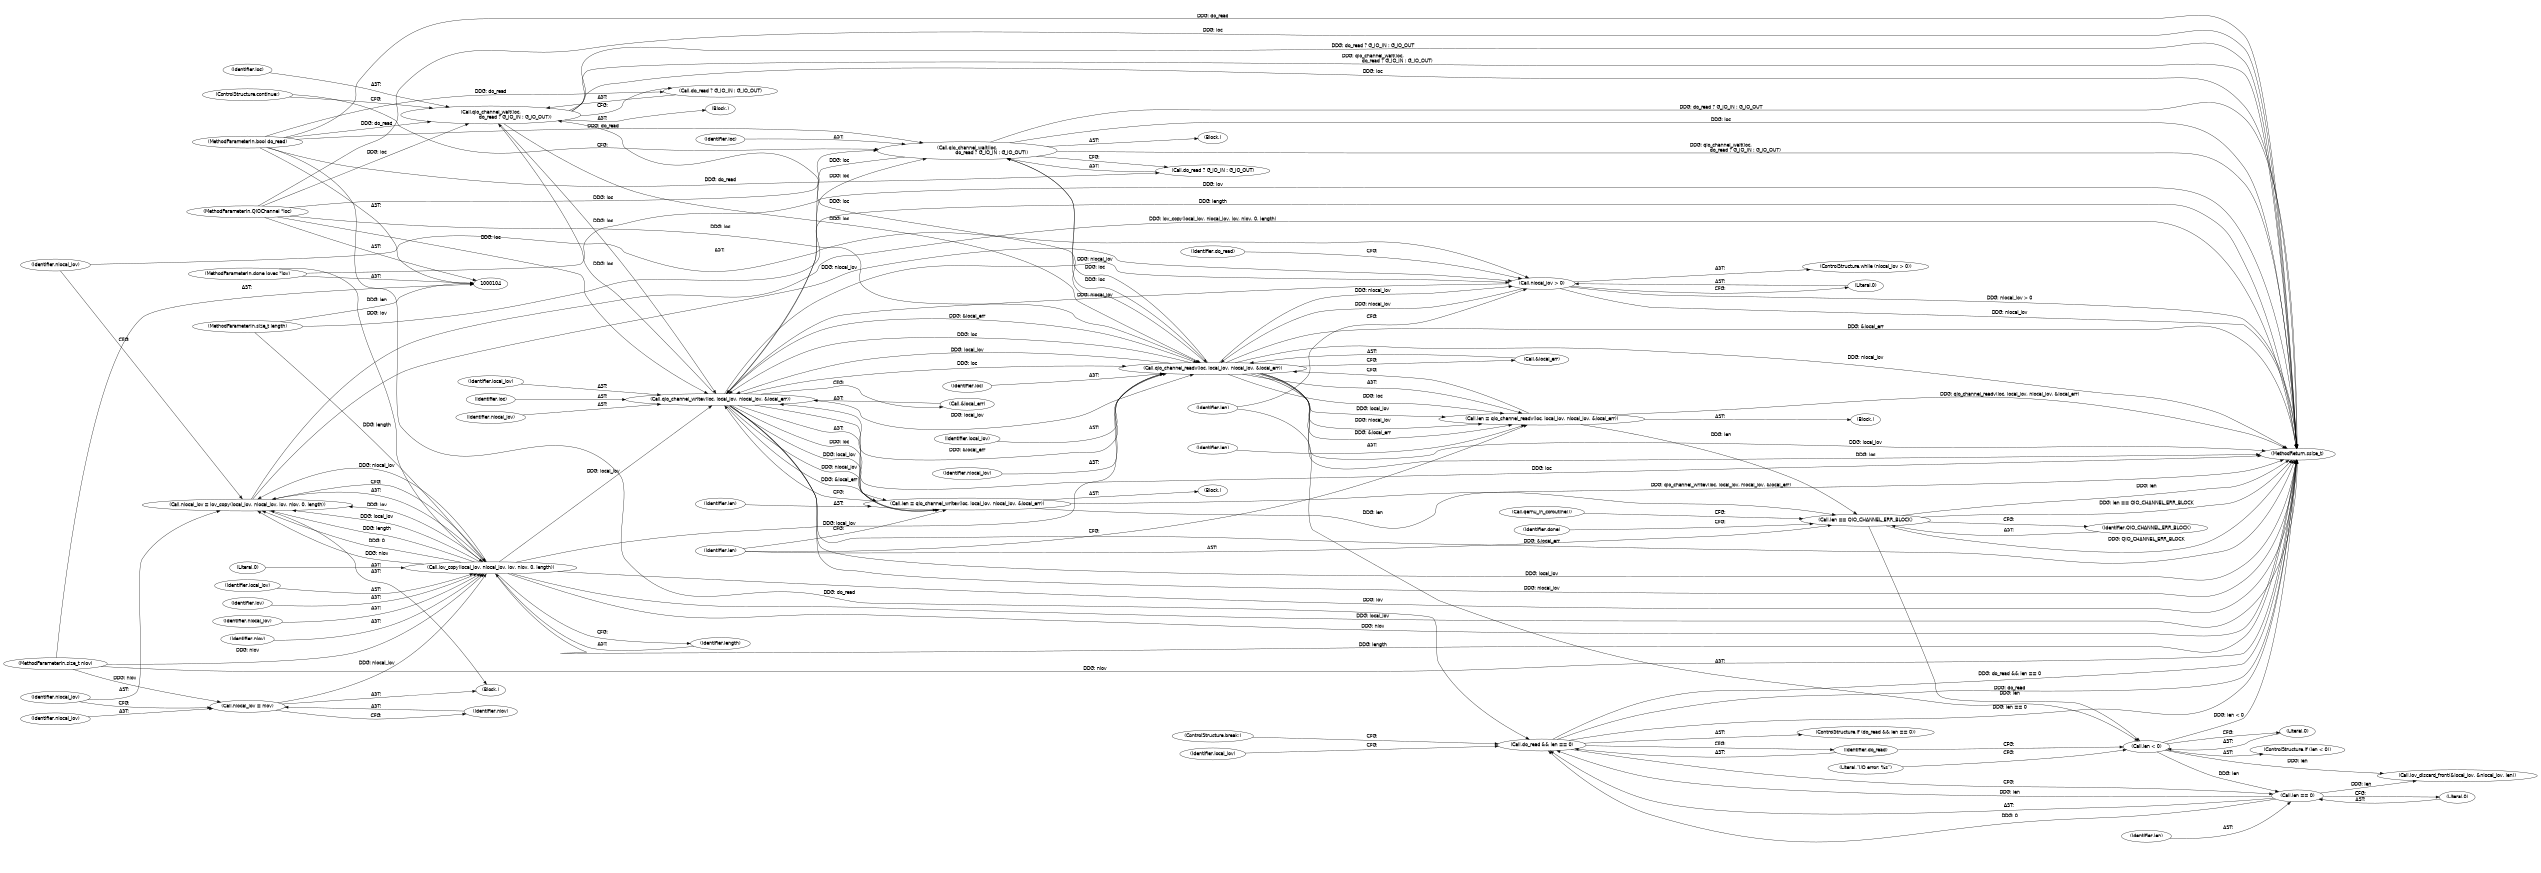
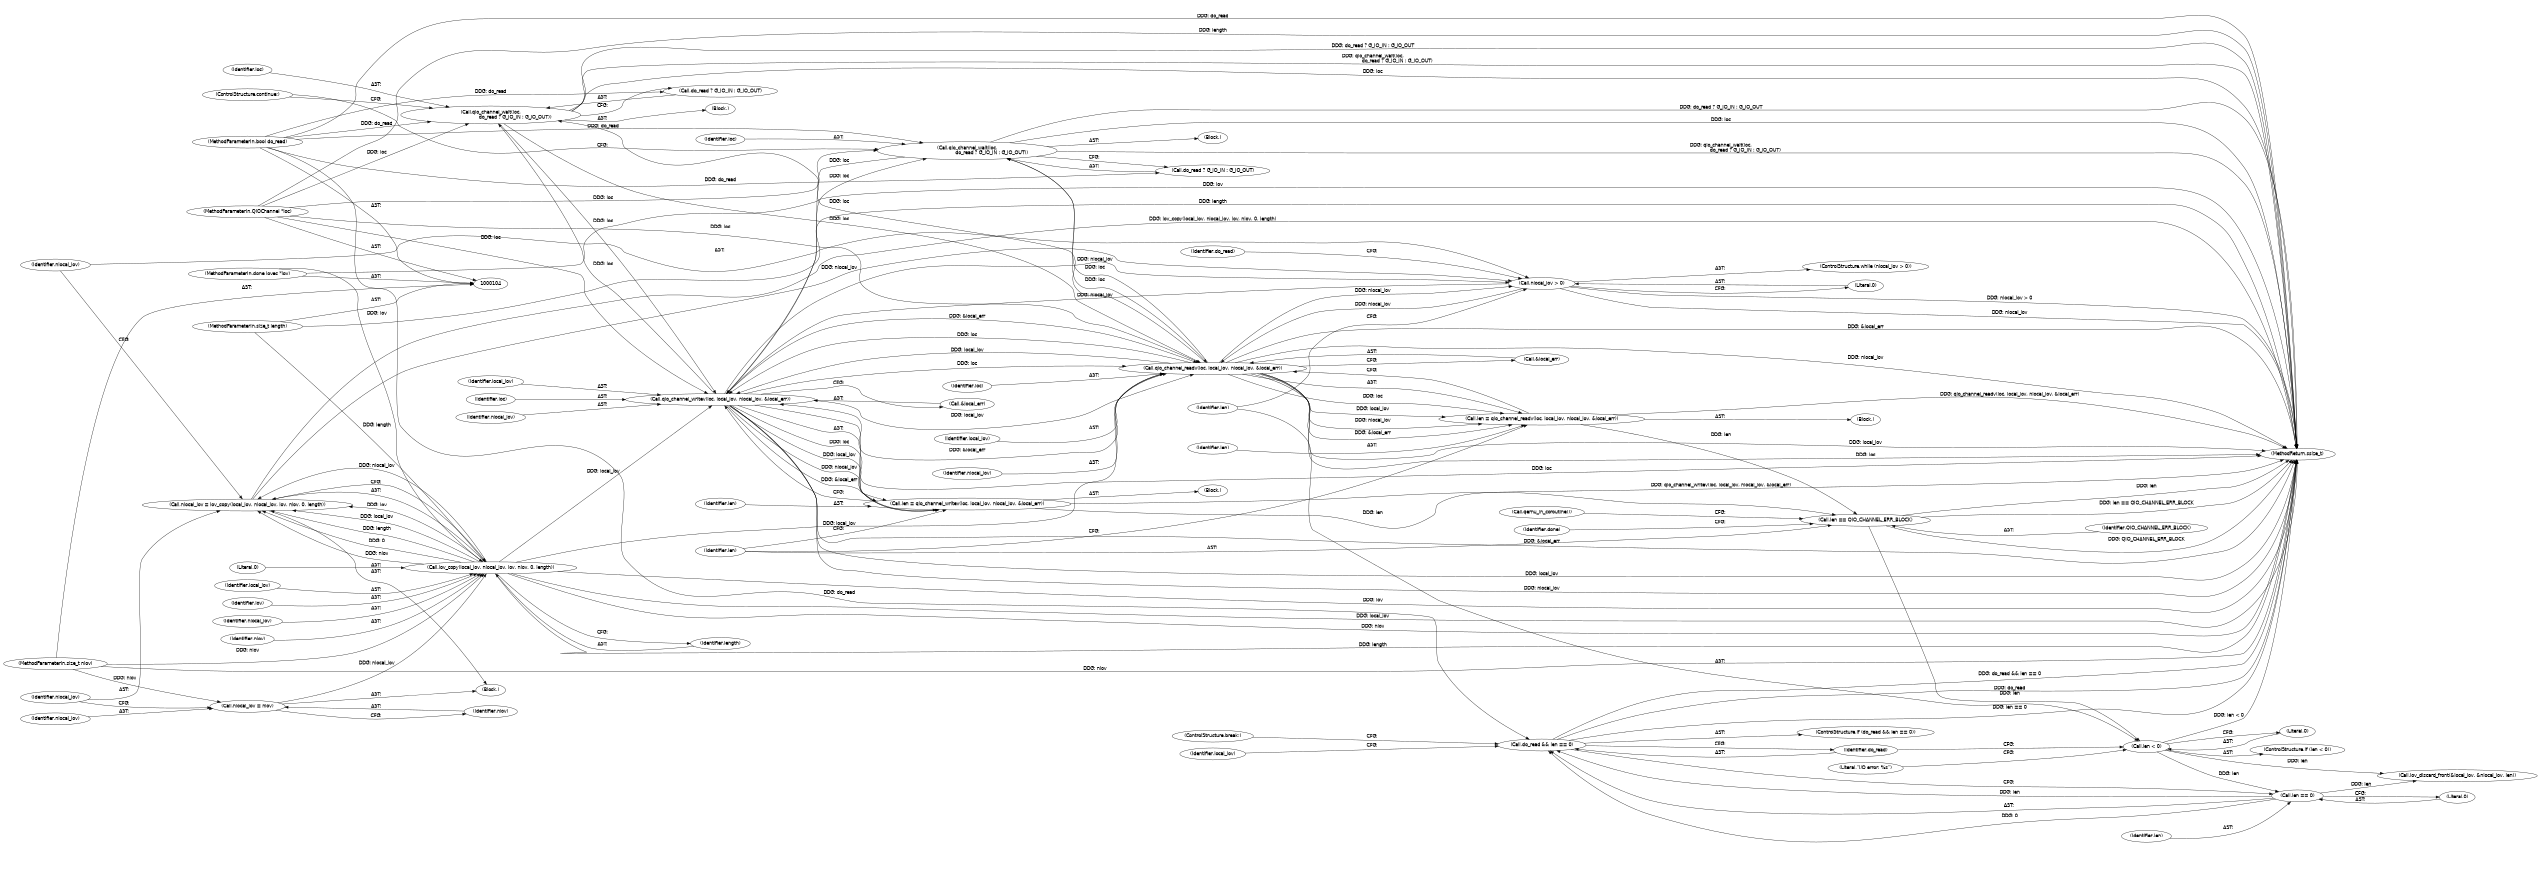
edge "(MethodParameterIn,QIOChannel *ioc)" -> "(MethodReturn,ssize_t)": label "DDG: ioc" -> "DDG: length"
edge "(MethodParameterIn,size_t length)" -> "1000104": label "DDG: len" -> "AST: "
edge "(Call,len == QIO_CHANNEL_ERR_BLOCK)" -> "(Identifier,QIO_CHANNEL_ERR_BLOCK)": removed, label "CFG:"
